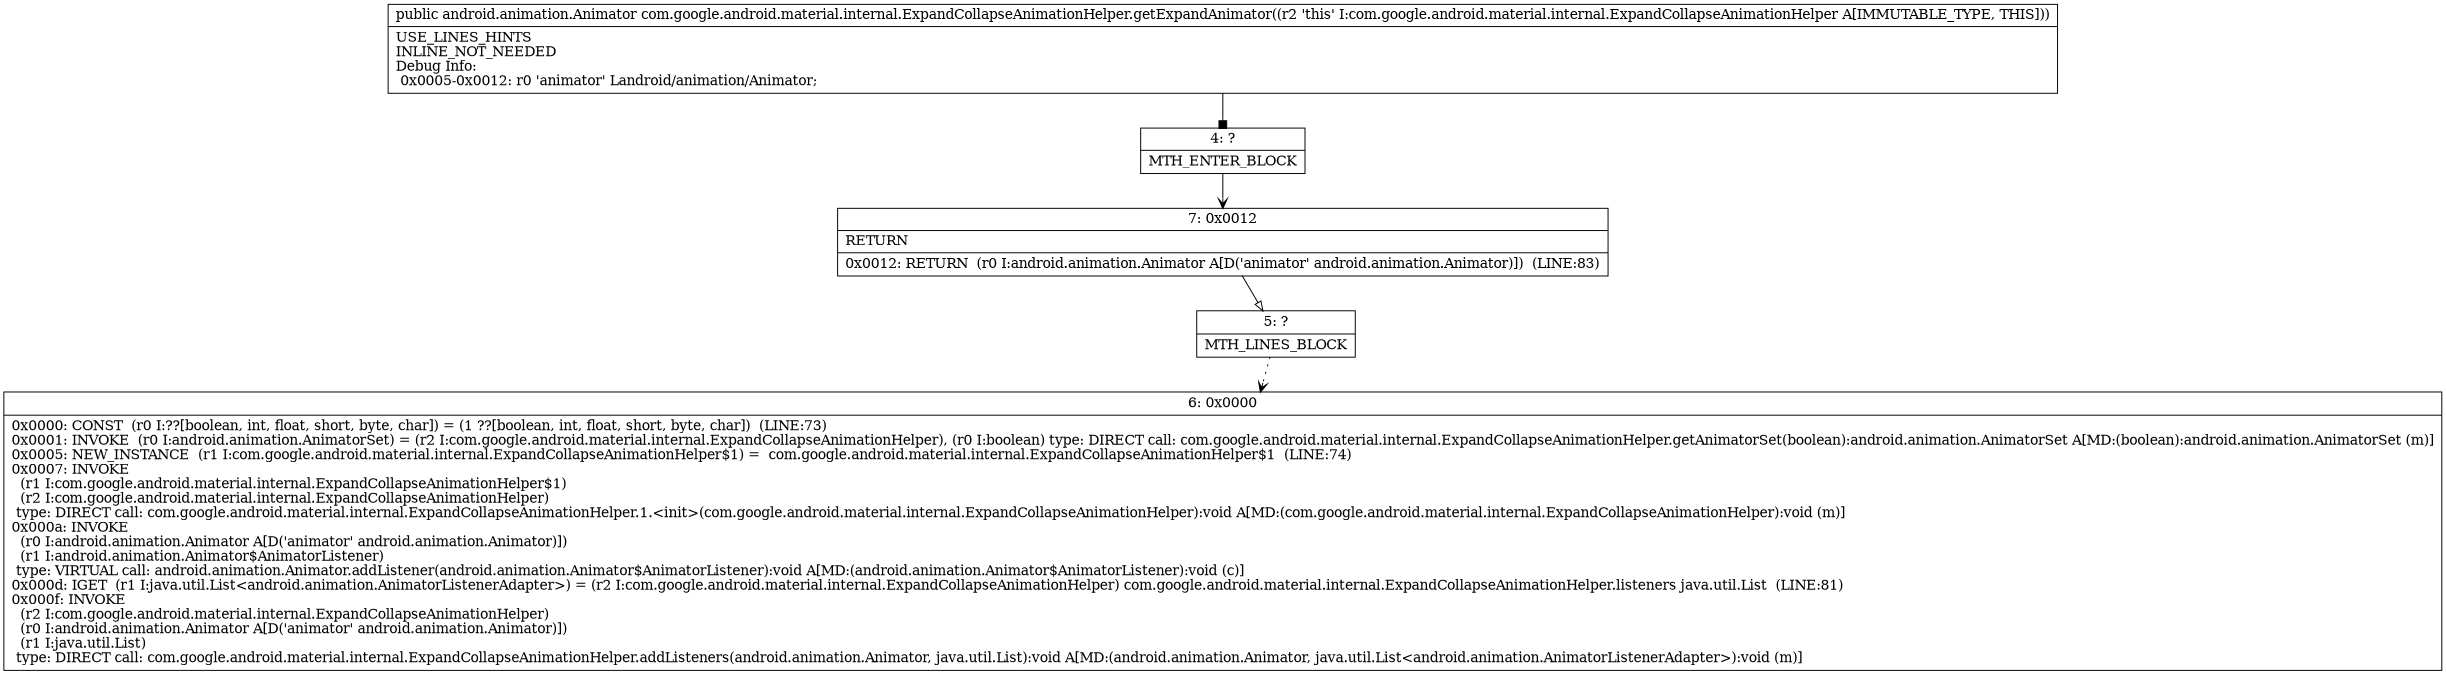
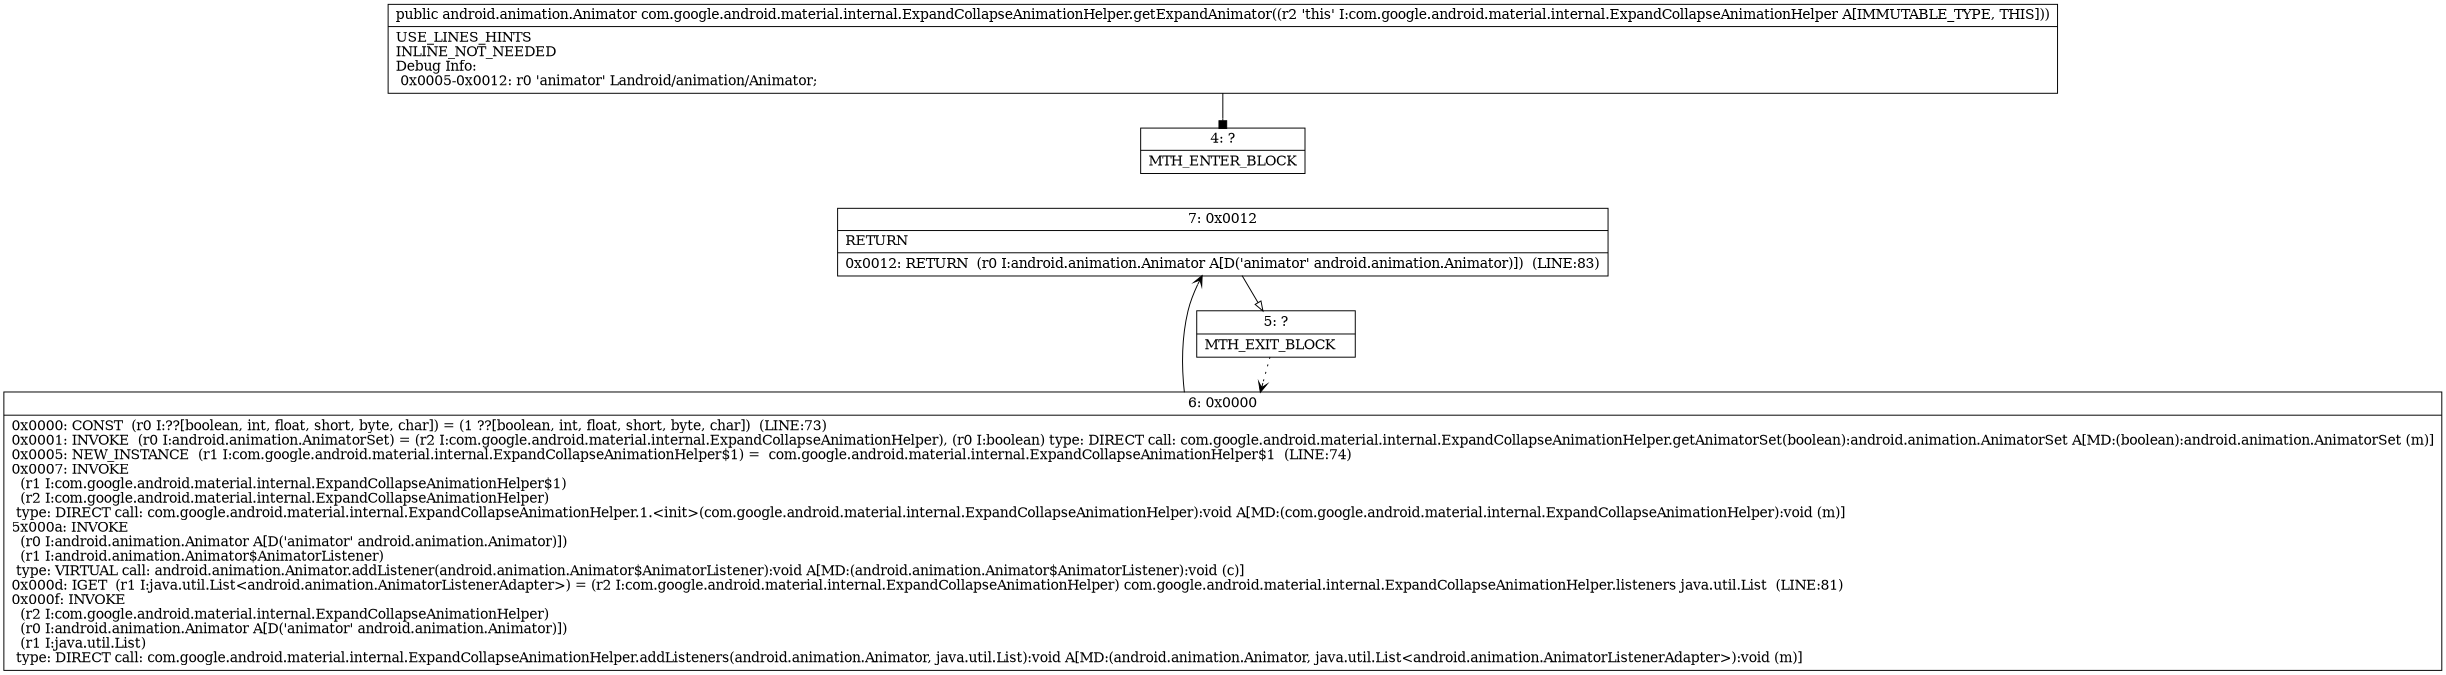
edge "4: ?" -> "7: 0x0012": now "6: 0x0000" -> "7: 0x0012"
node "5: ?": text "MTH_LINES_BLOCK" -> "MTH_EXIT_BLOCK"
node "6: 0x0000": text "0x000a: INVOKE" -> "5x000a: INVOKE"
